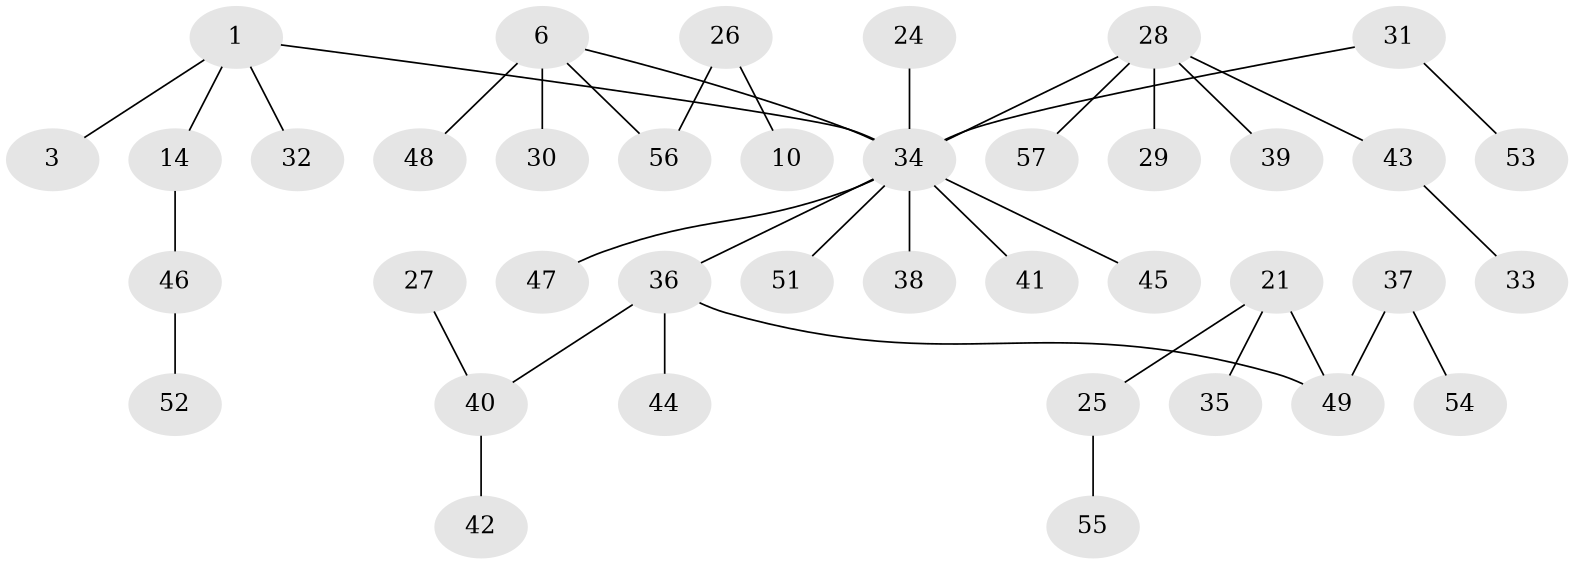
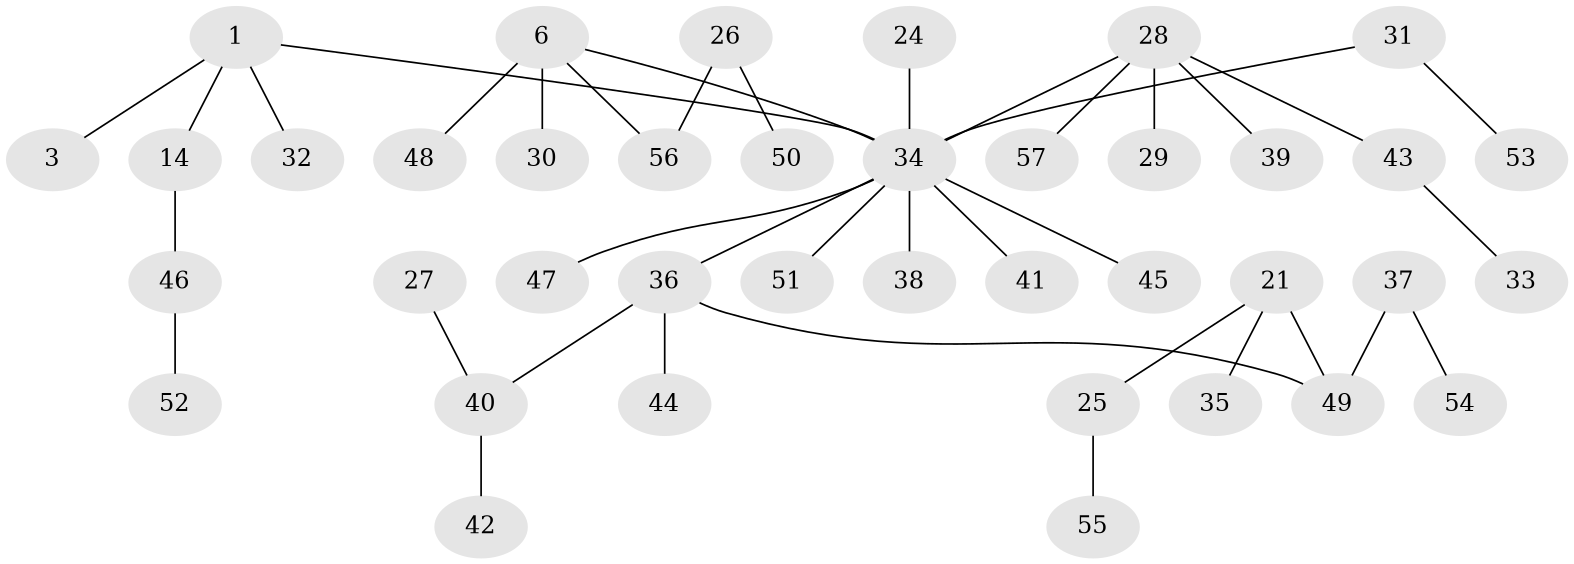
node "10": label "10" -> "50"
